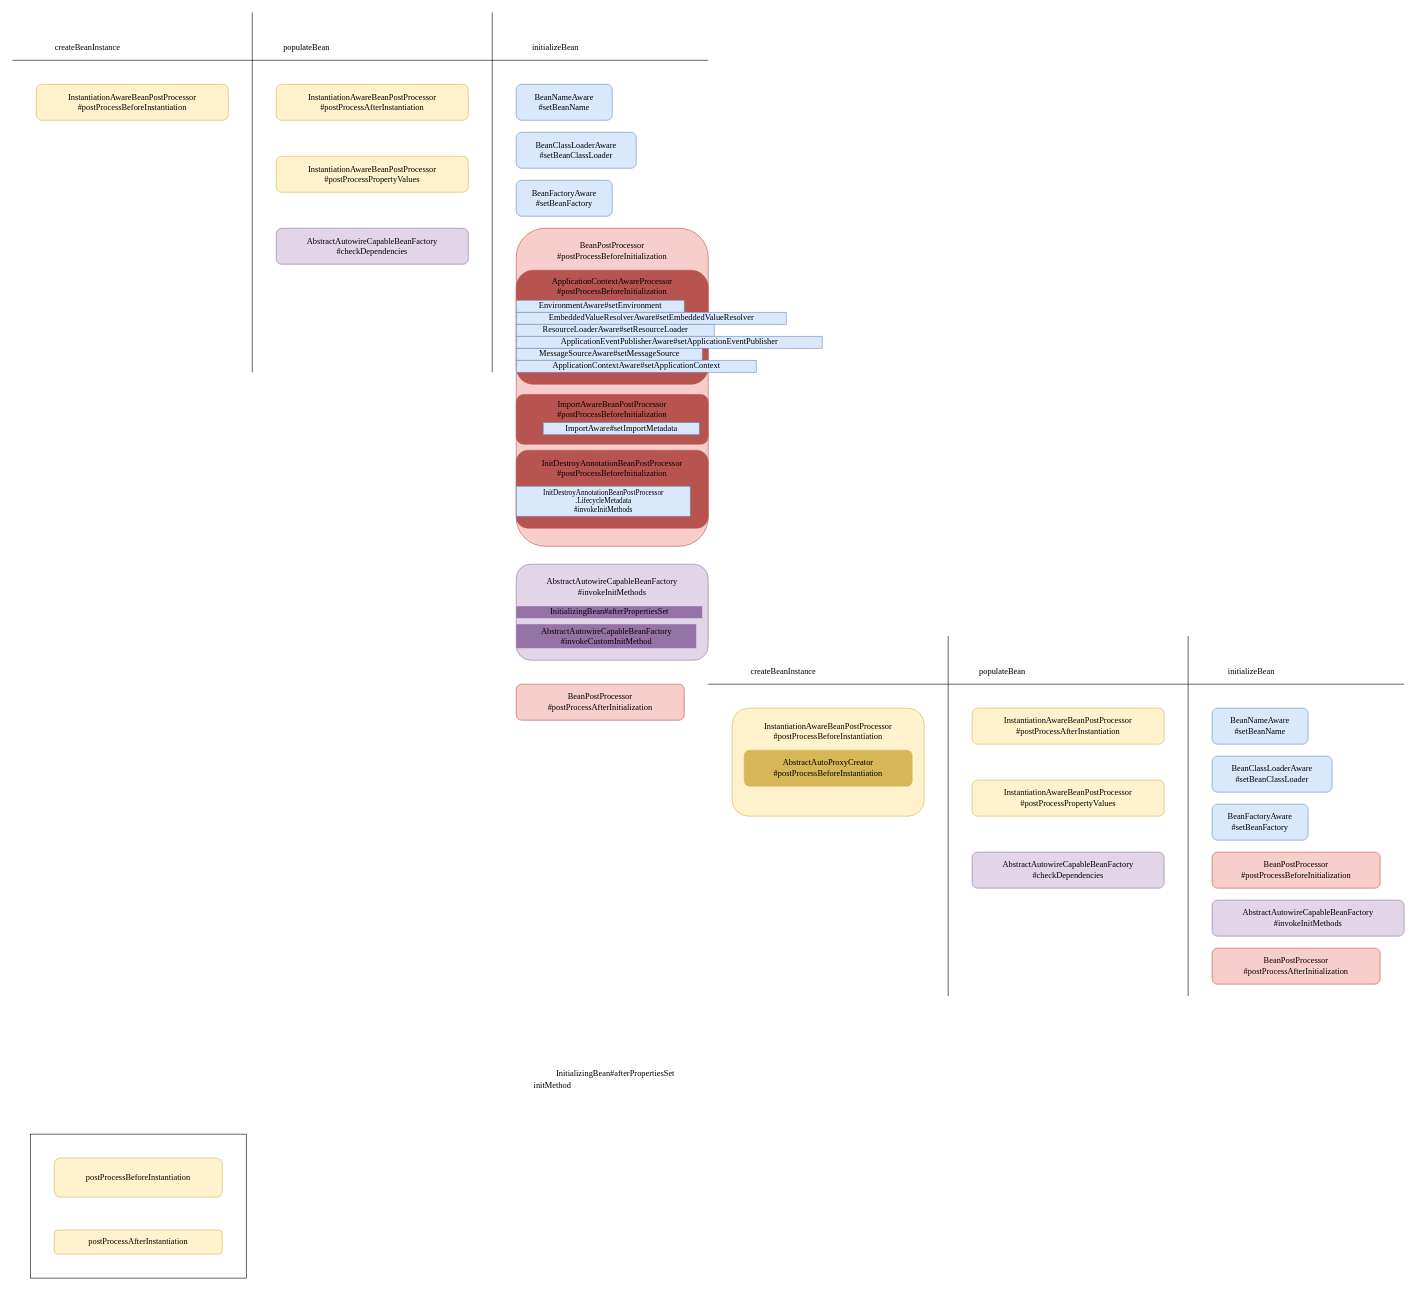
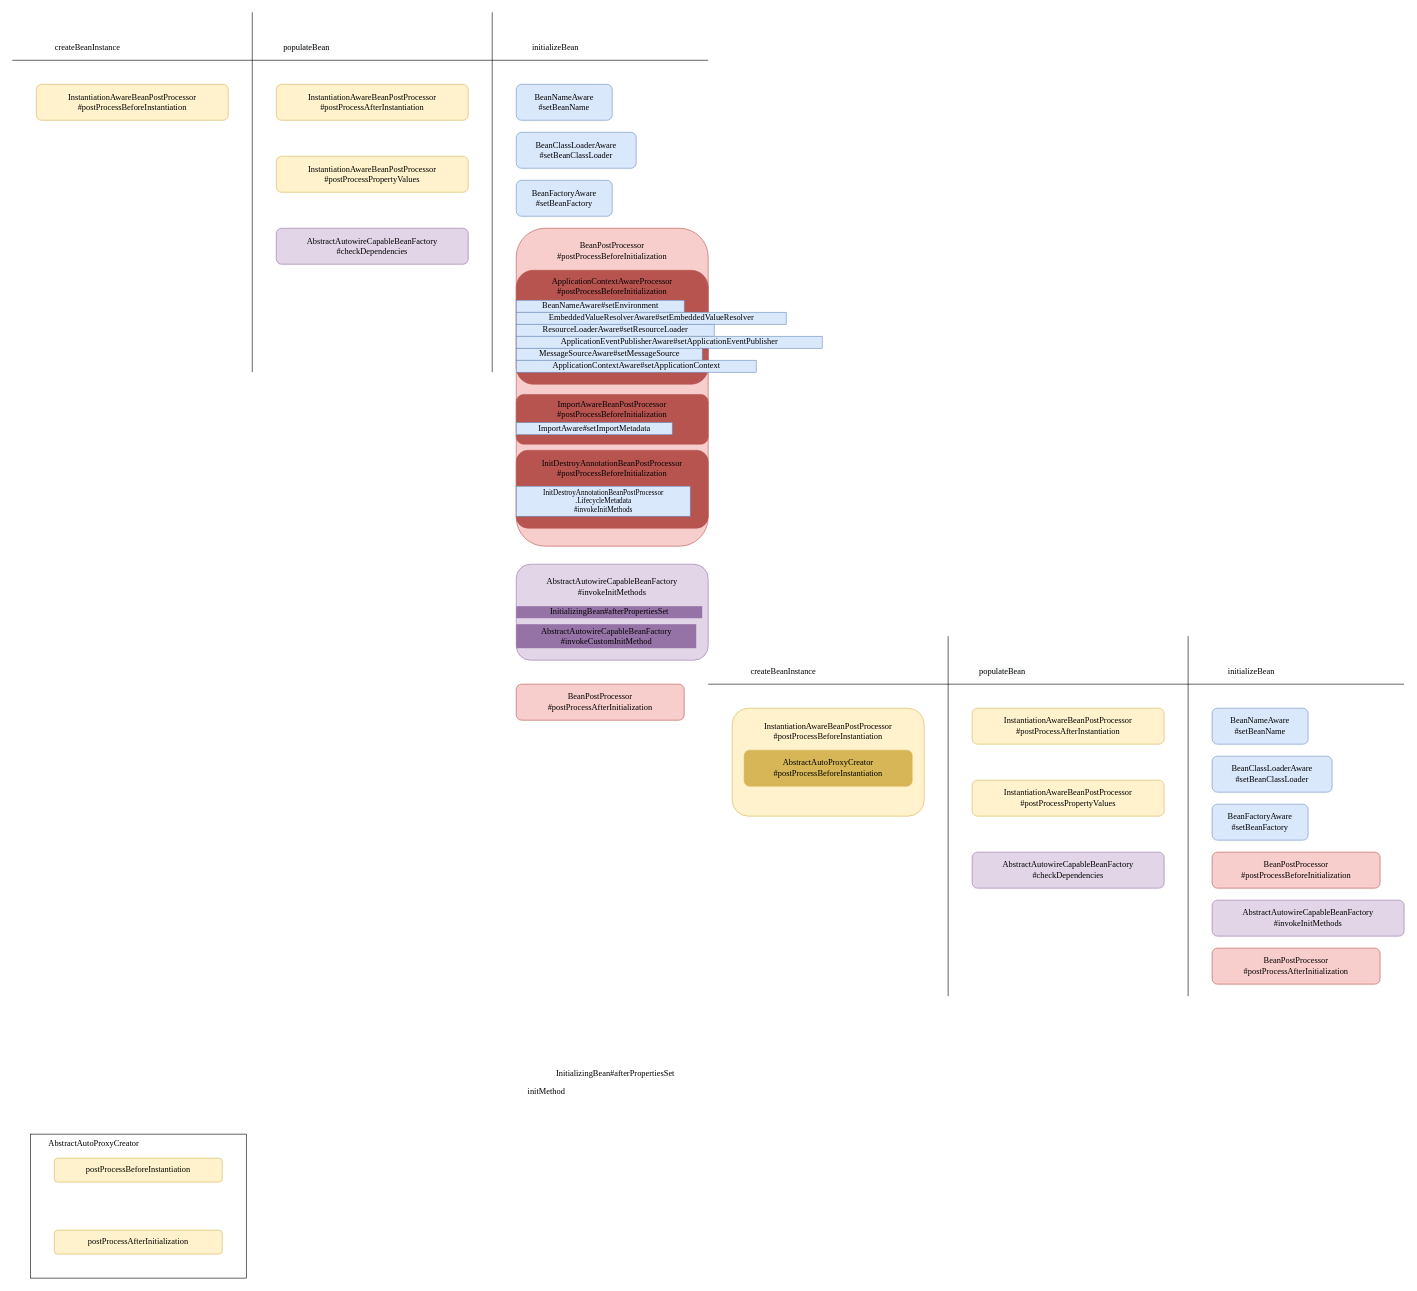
node "EnvironmentAware#setEnvironment": label "EnvironmentAware#setEnvironment" -> "BeanNameAware#setEnvironment"
node "ImportAware#setImportMetadata": moved (621, 429) -> (594, 429)
node "initMethod": moved (552, 1086) -> (546, 1092)
node "AbstractAutoProxyCreator": added
node "postProcessBeforeInstantiation": size 168x39 -> 168x24
node "postProcessAfterInstantiation": label "postProcessAfterInstantiation" -> "postProcessAfterInitialization"
